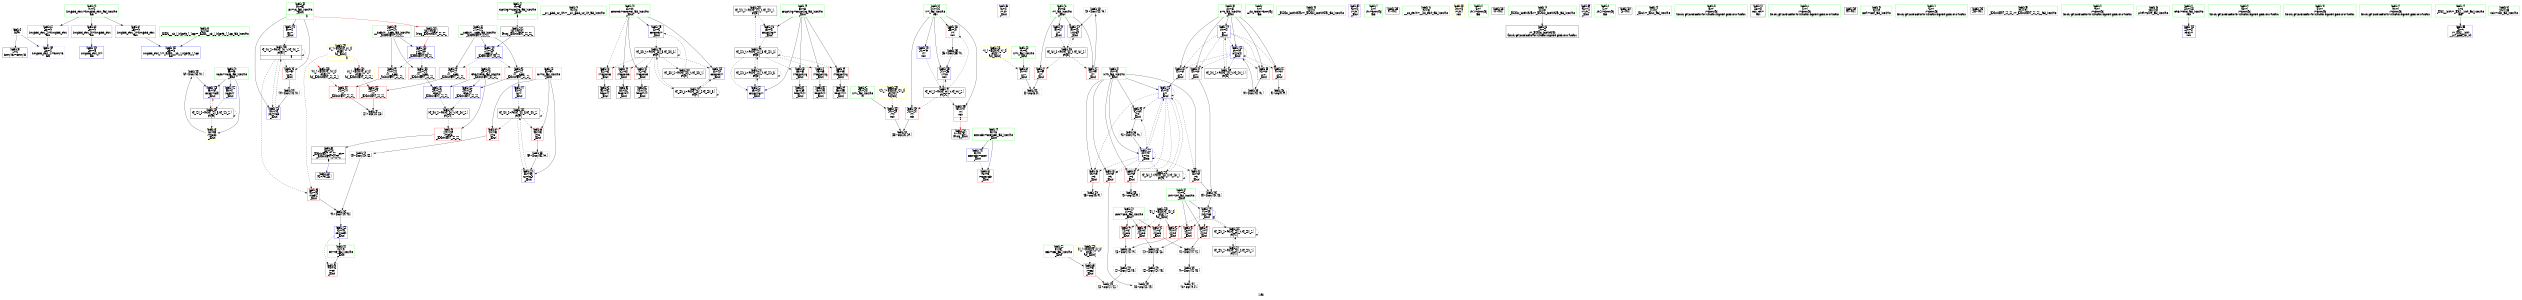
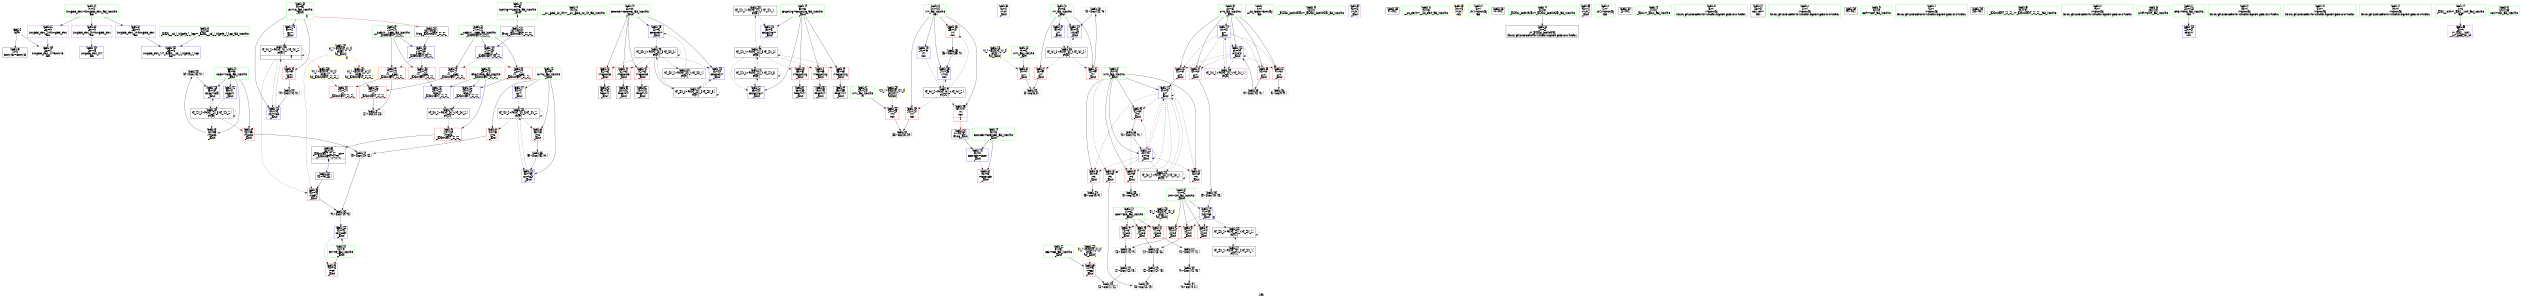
node "NodeID: 2": removed
edge "NodeID: 273" -> "NodeID: 130": color red -> black
edge "NodeID: 28" -> "NodeID: 76": style dashed -> solid
node "NodeID: 130": text "_ZSt3minIiERKT_S3_S2_" -> "_ZSt3minIiERKT_S2_S2_"
node "NodeID: 20": text "_Z3runi" -> "_Z3str"
edge "NodeID: 123" -> "NodeID: 85": removed
node "NodeID: 209": color black -> purple
edge "NodeID: 198" -> "NodeID: 212": style dashed -> solid
node "NodeID: 99": text "_Fun3minIiERKT_S2_S2_" -> "_ZSt3minIiERKT_S2_S2_"
edge "NodeID: 98" -> "NodeID: 111": now "NodeID: 23" -> "NodeID: 111"
edge "NodeID: 204" -> "NodeID: 125": color red -> black
edge "NodeID: 101" -> "NodeID: 181": now "NodeID: 99" -> "NodeID: 181"
edge "NodeID: 31" -> "NodeID: 88": style solid -> dashed
edge "NodeID: 118" -> "NodeID: 122": color black -> red
node "NodeID: 69": added
edge "NodeID: 271" -> "NodeID: 110": added
node "NodeID: 122": text "_Z3base" -> "_Z3runi"
edge "NodeID: 122" -> "NodeID: 89": now "NodeID: 166" -> "NodeID: 89"
edge "NodeID: 268" -> "NodeID: 95": added
edge "NodeID: 87" -> "NodeID: 170": removed
edge "NodeID: 225" -> "NodeID: 92": now "NodeID: 32" -> "NodeID: 92"
edge "NodeID: 128" -> "NodeID: 33": reversed
edge "NodeID: 91" -> "NodeID: 172": removed
